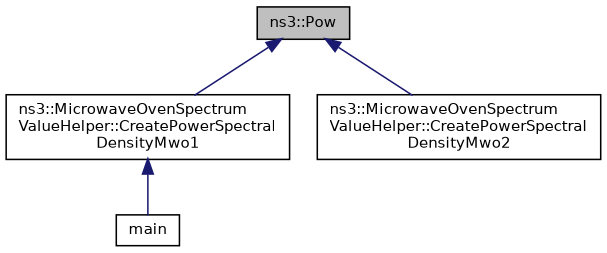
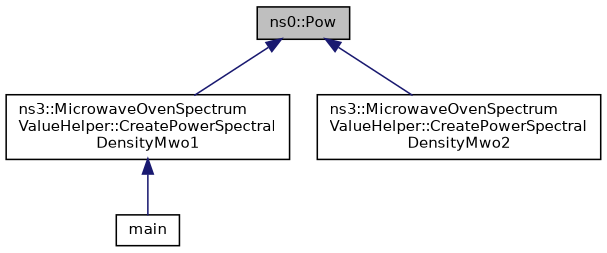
node "ns3::Pow": label "ns3::Pow" -> "ns0::Pow"
